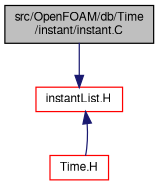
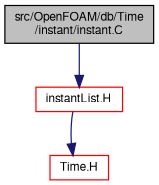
edge "Time.H" -> "instantList.H": reversed
